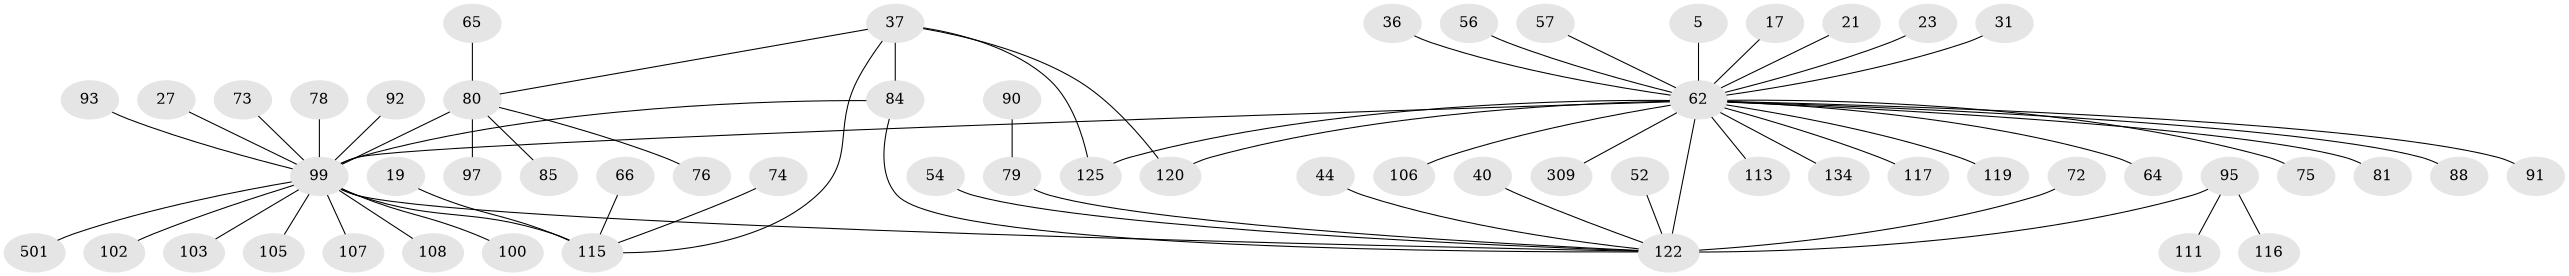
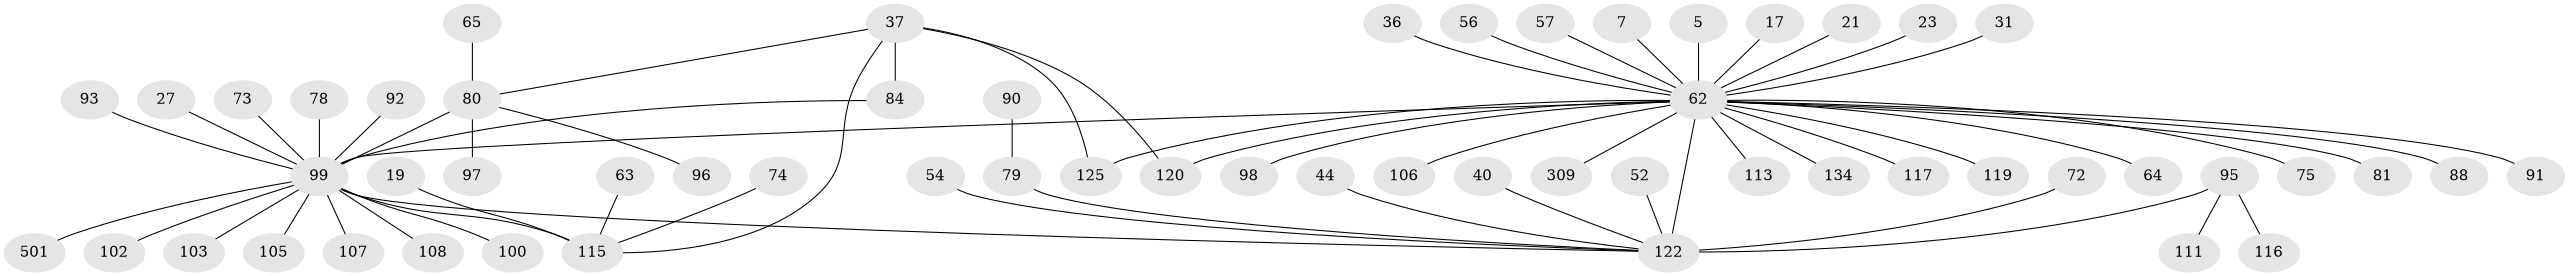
node "7": added
node "85": removed
node "66": label "66" -> "63"
node "76": label "76" -> "96"
node "98": added
edge "84" -- "122": removed
